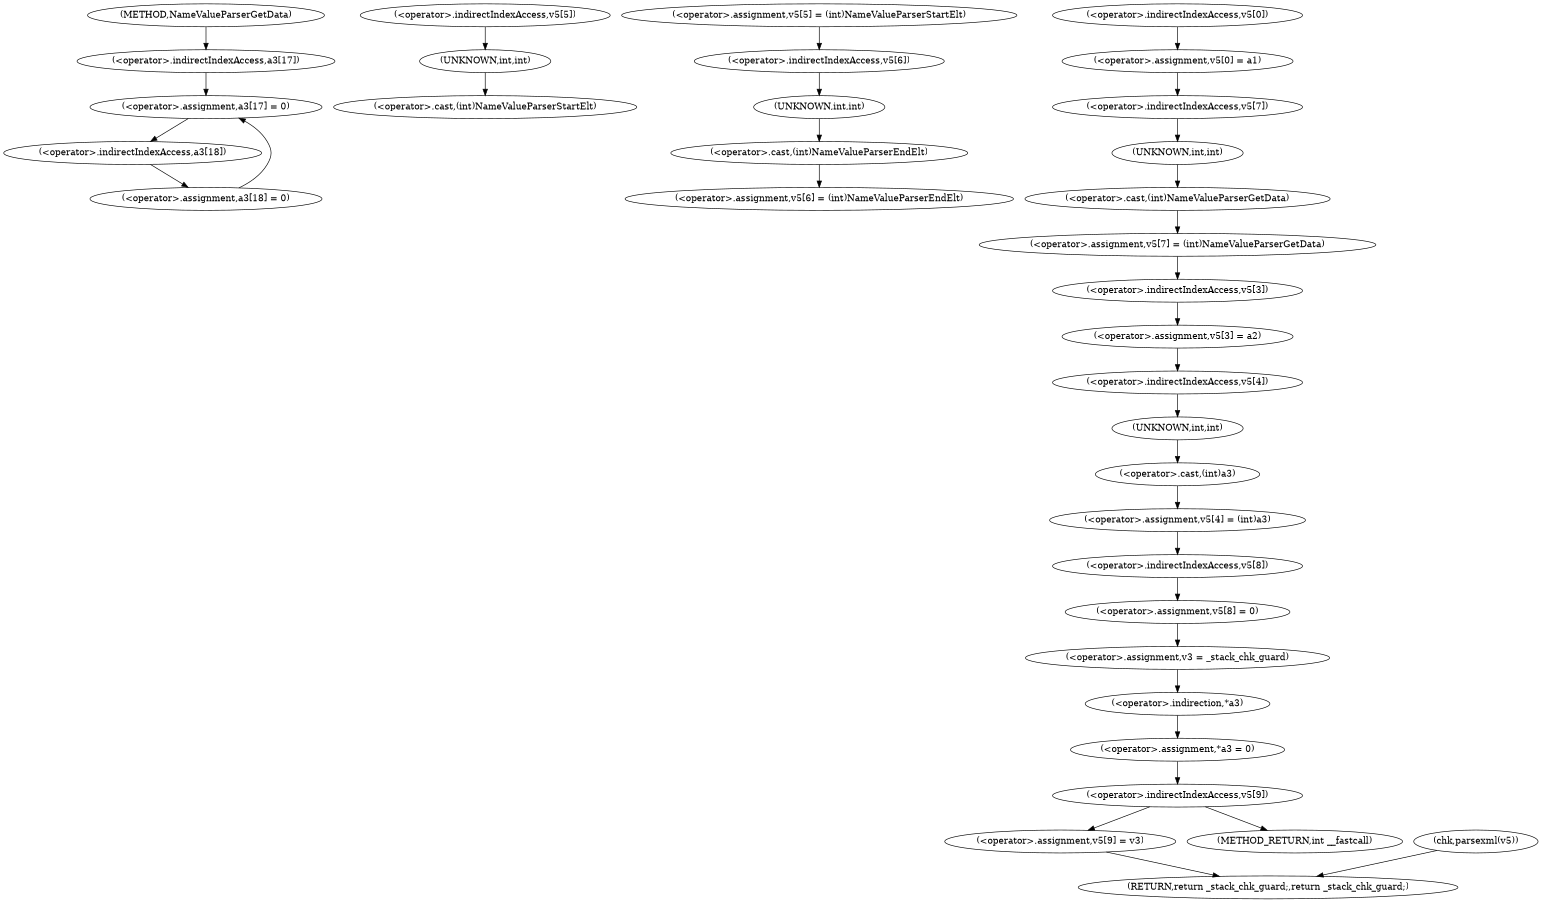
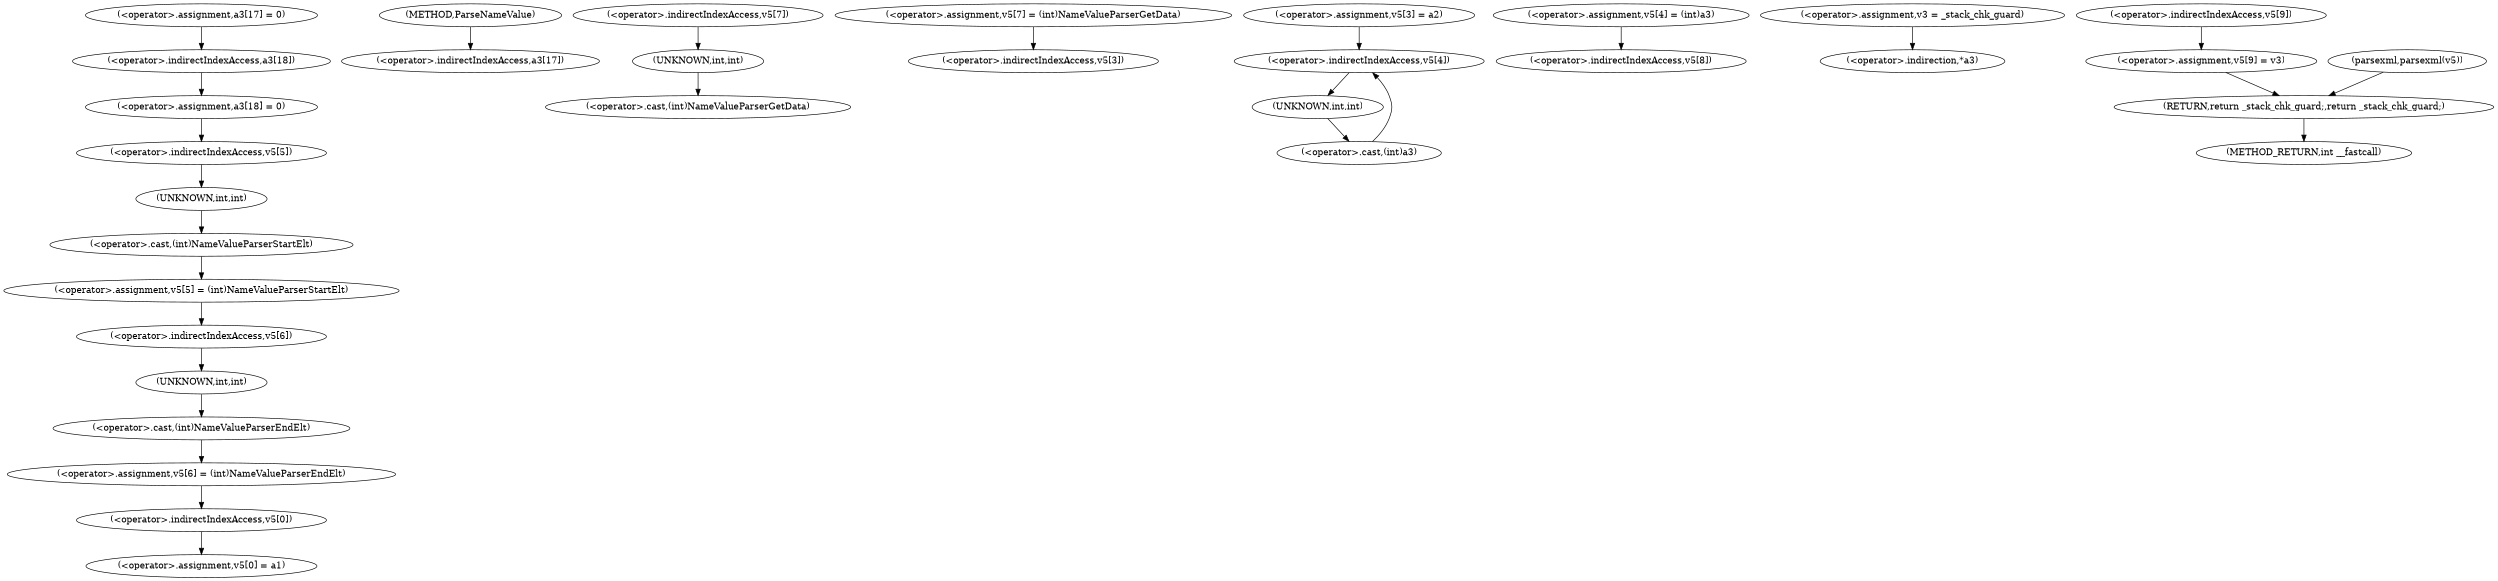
node "(METHOD,NameValueParserGetData)": label "(METHOD,NameValueParserGetData)" -> "(METHOD,ParseNameValue)"
edge "(<operator>.indirectIndexAccess,a3[17])" -> "(<operator>.assignment,a3[17] = 0)": removed
edge "(<operator>.assignment,v5[0] = a1)" -> "(<operator>.indirectIndexAccess,v5[7])": removed
edge "(<operator>.assignment,a3[18] = 0)" -> "(<operator>.assignment,a3[17] = 0)": now "(<operator>.assignment,a3[18] = 0)" -> "(<operator>.indirectIndexAccess,v5[5])"
edge "(<operator>.cast,(int)NameValueParserGetData)" -> "(<operator>.assignment,v5[7] = (int)NameValueParserGetData)": removed
edge "(<operator>.cast,(int)NameValueParserStartElt)" -> "(<operator>.assignment,v5[5] = (int)NameValueParserStartElt)": added
edge "(<operator>.indirectIndexAccess,v5[3])" -> "(<operator>.assignment,v5[3] = a2)": removed
edge "(<operator>.assignment,v5[6] = (int)NameValueParserEndElt)" -> "(<operator>.indirectIndexAccess,v5[0])": added
edge "(<operator>.cast,(int)a3)" -> "(<operator>.assignment,v5[4] = (int)a3)": now "(<operator>.cast,(int)a3)" -> "(<operator>.indirectIndexAccess,v5[4])"
node "(<operator>.assignment,v5[8] = 0)": removed
node "(<operator>.assignment,*a3 = 0)": removed
edge "(<operator>.indirectIndexAccess,v5[9])" -> "(METHOD_RETURN,int __fastcall)": now "(RETURN,return _stack_chk_guard;,return _stack_chk_guard;)" -> "(METHOD_RETURN,int __fastcall)"
node "(chk,parsexml(v5))": label "(chk,parsexml(v5))" -> "(parsexml,parsexml(v5))"
